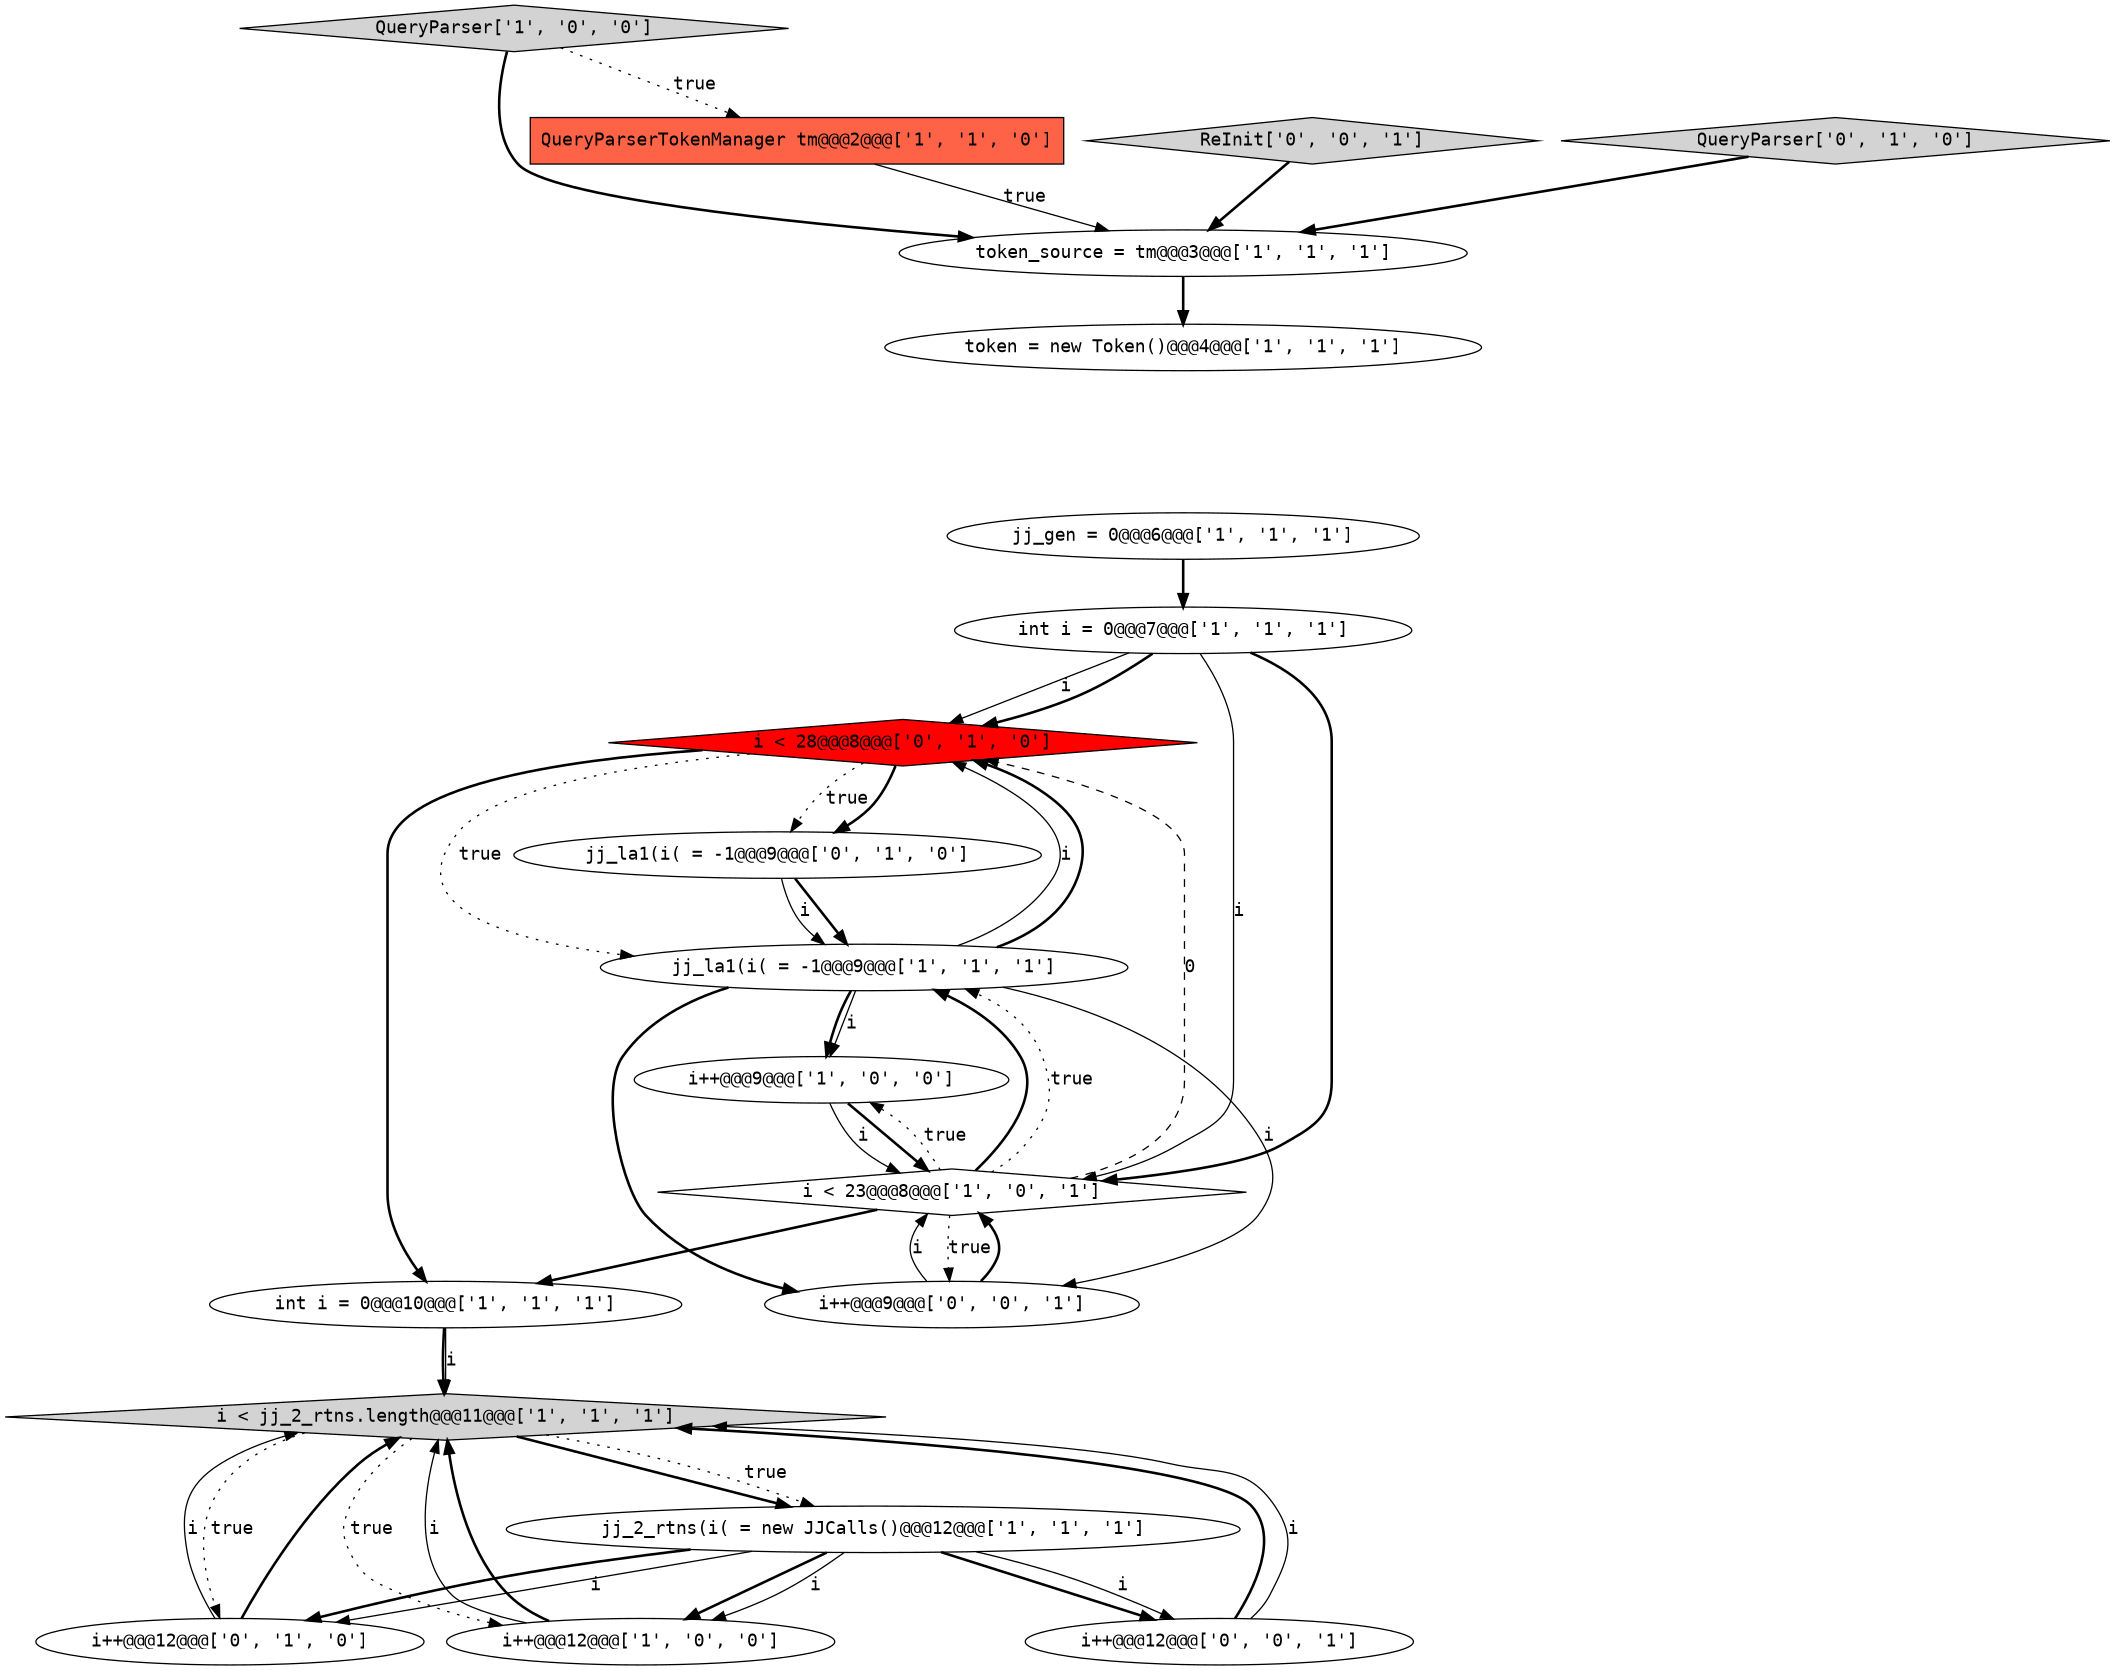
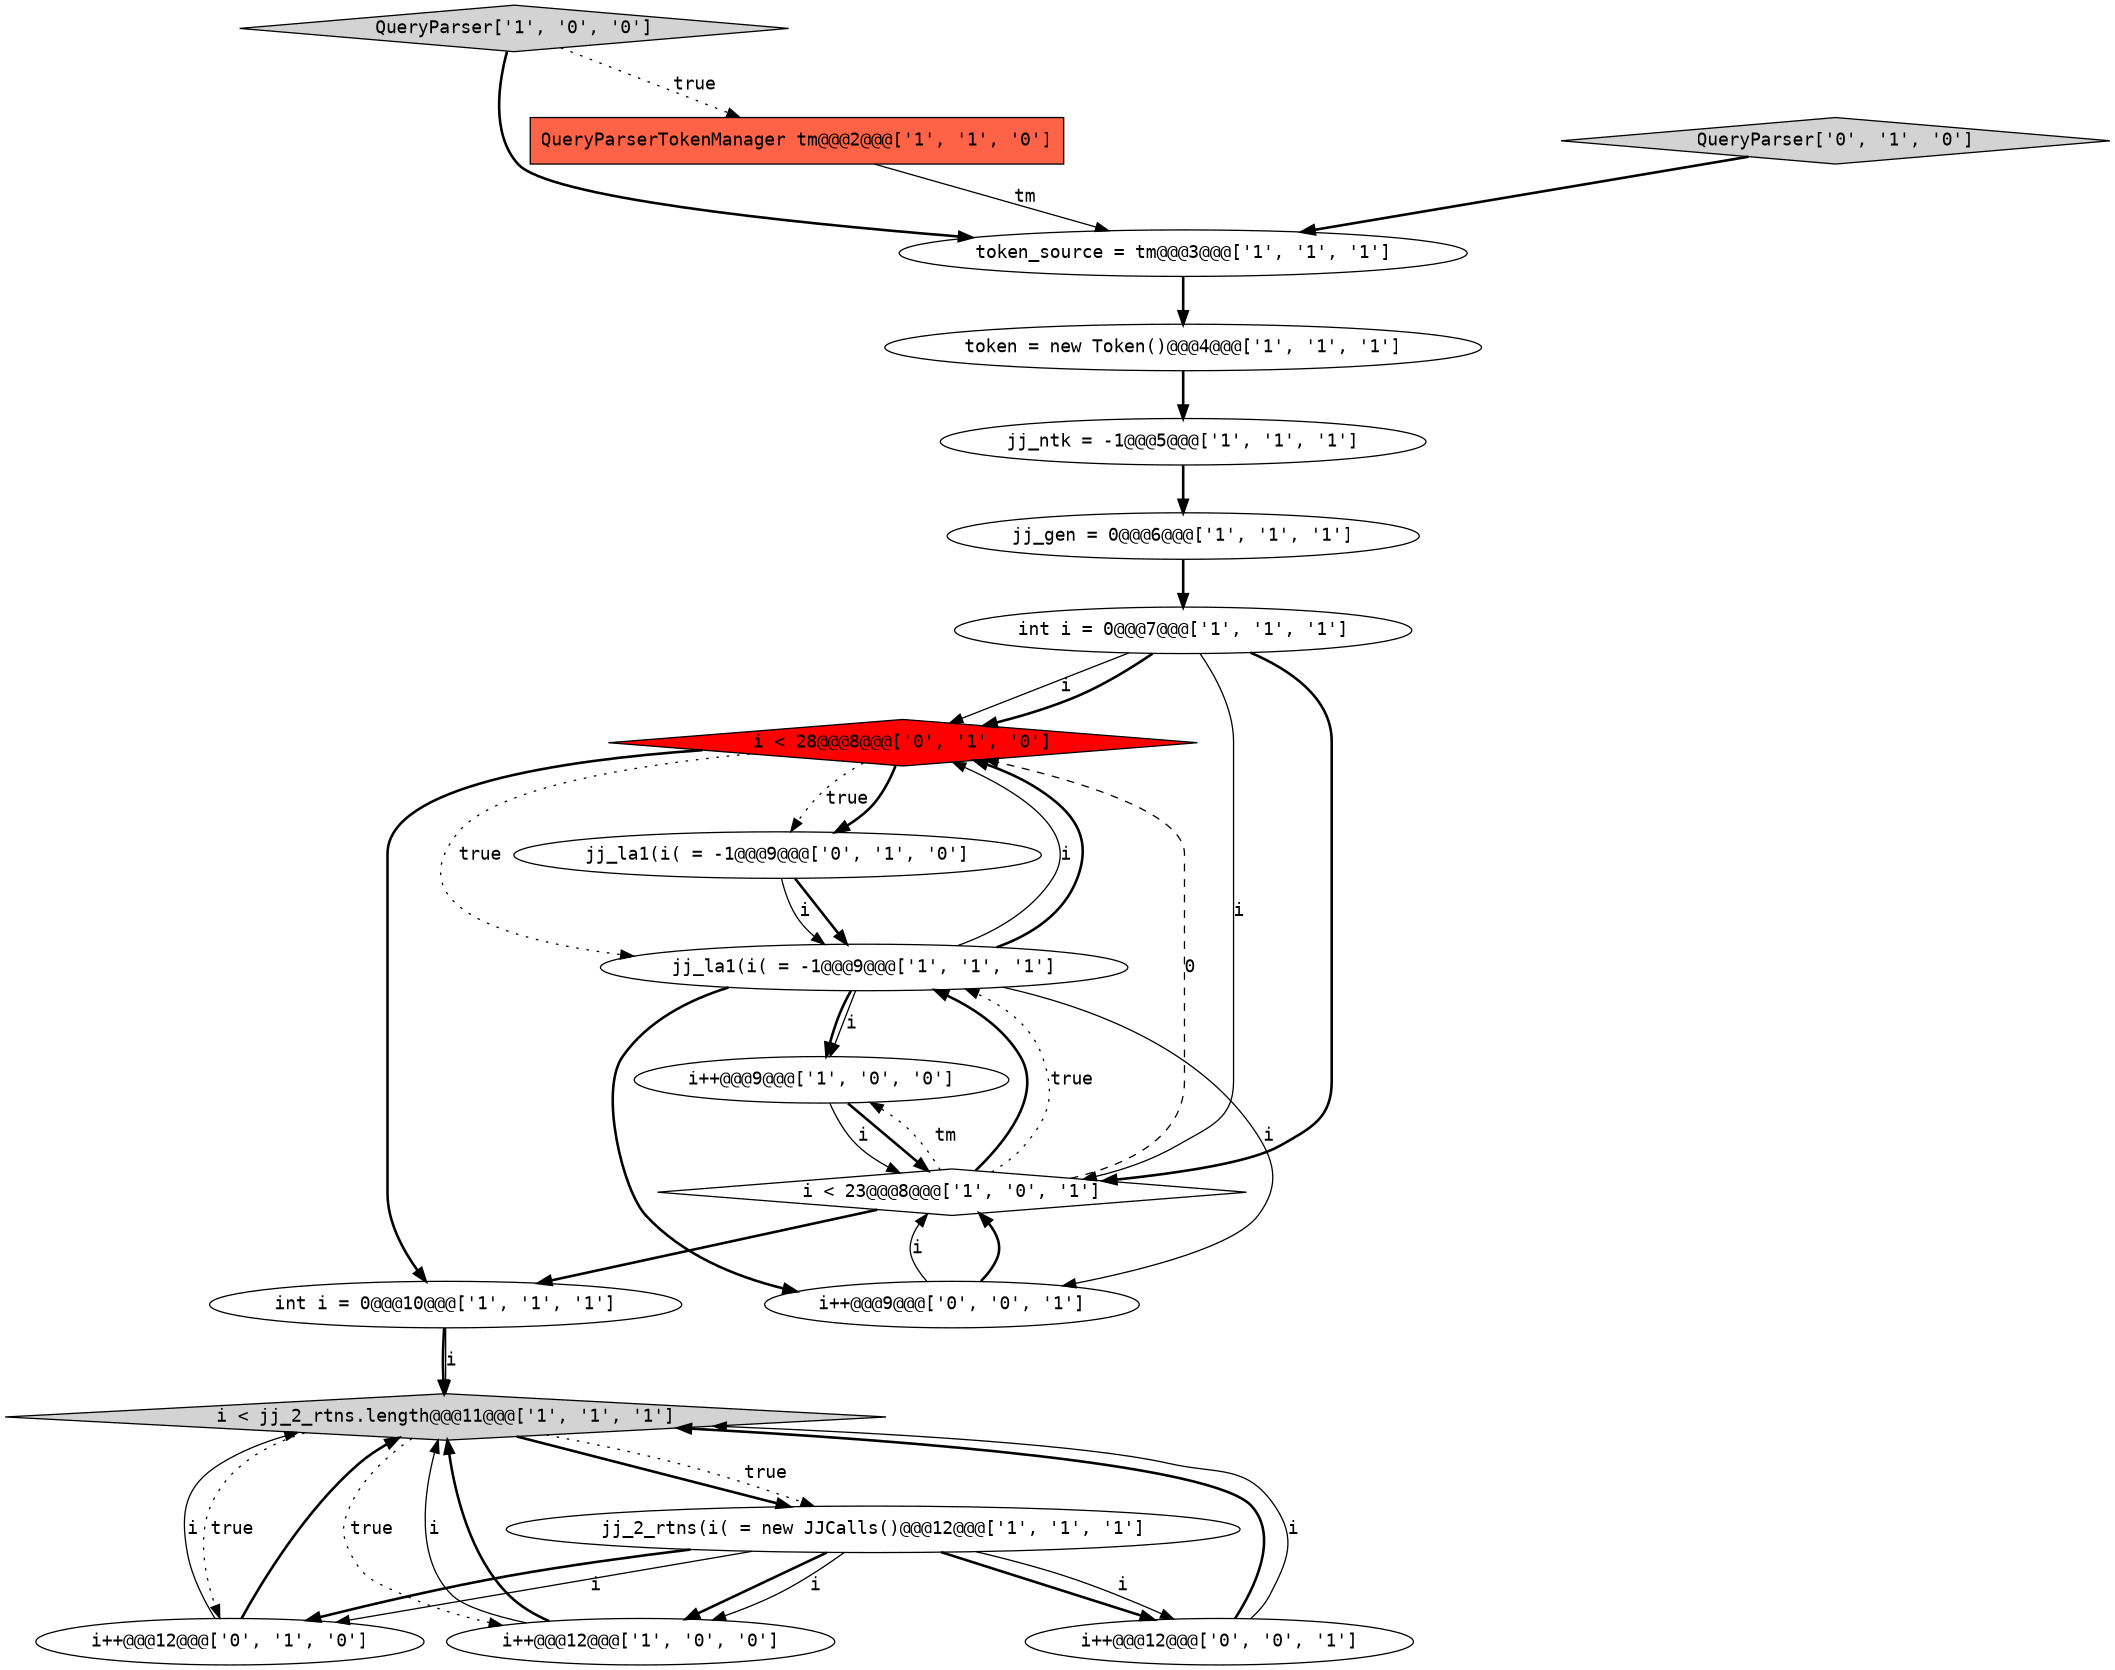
node "ReInit['0', '0', '1']": removed
edge "QueryParserTokenManager tm@@@2@@@['1', '1', '0']" -> "token_source = tm@@@3@@@['1', '1', '1']": label "true" -> "tm"
node "jj_ntk = -1@@@5@@@['1', '1', '1']": added
edge "i < 23@@@8@@@['1', '0', '1']" -> "i++@@@9@@@['1', '0', '0']": label "true" -> "tm"
edge "i < 23@@@8@@@['1', '0', '1']" -> "i++@@@9@@@['0', '0', '1']": removed, label "true"
